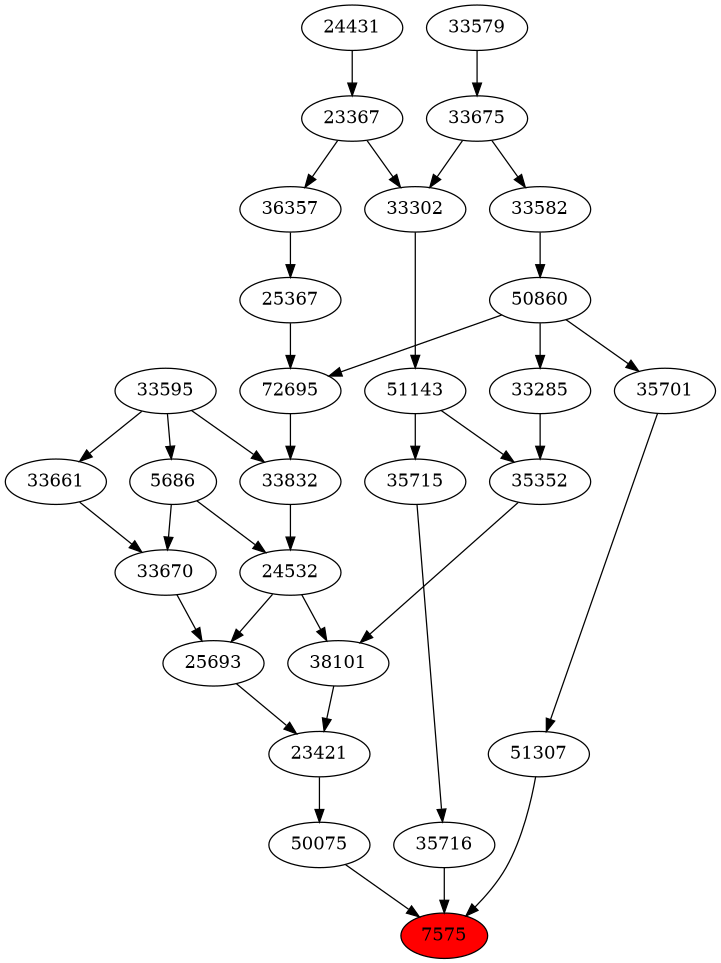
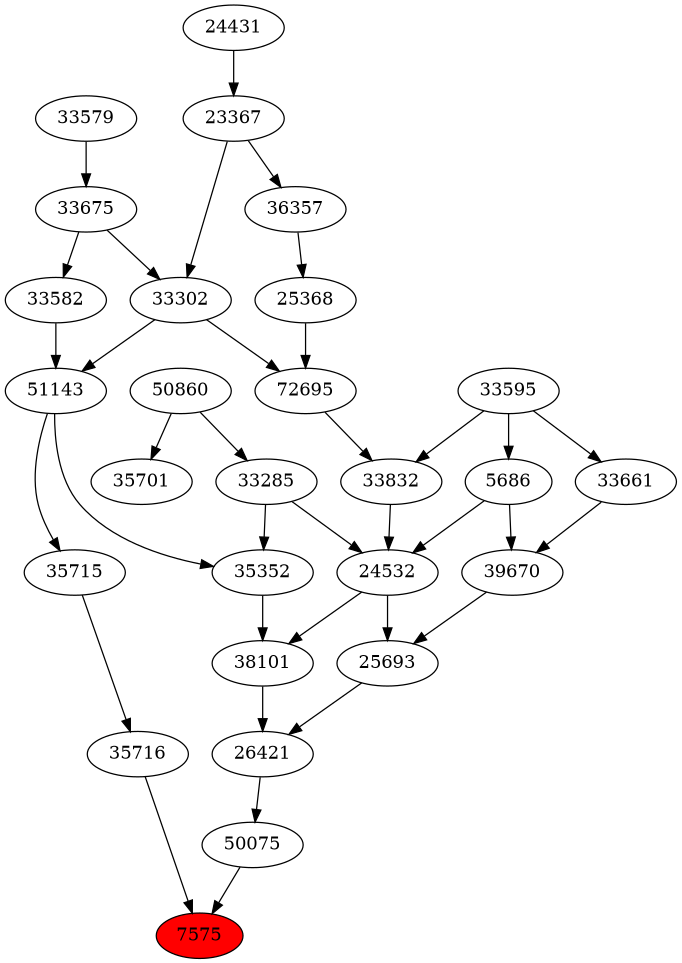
edge "33582" -> "50860": now "33582" -> "51143"
node "25367": label "25367" -> "25368"
edge "50860" -> "72695": now "33302" -> "72695"
edge "33285" -> "24532": added
node "33670": label "33670" -> "39670"
node "23421": label "23421" -> "26421"
node "51307": removed
